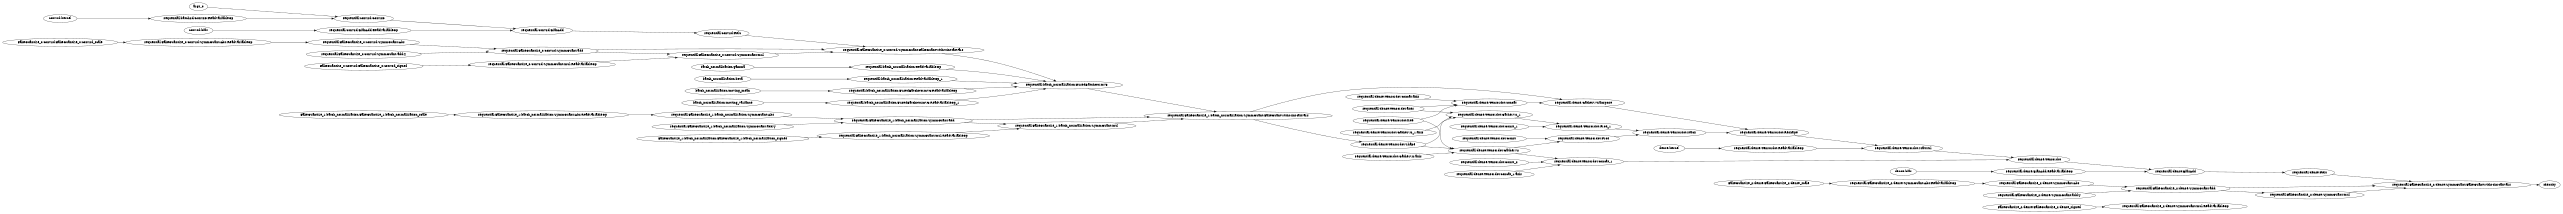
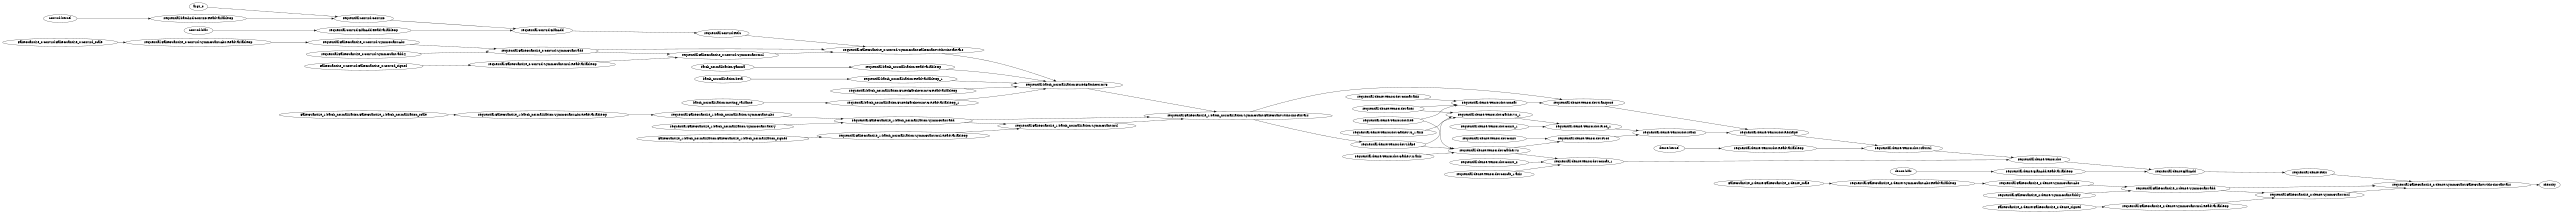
node "batch_normalization/moving_mean": removed
node "sequential/dense/GatherV/transpose": label "sequential/dense/GatherV/transpose" -> "sequential/dense/Tensordot/transpose"
edge "sequential/FakeQuantize_2/dense/SymmQuant/mul/ReadVariableOp" -> "sequential/FakeQuantize_2/dense/SymmQuant/mul": added
